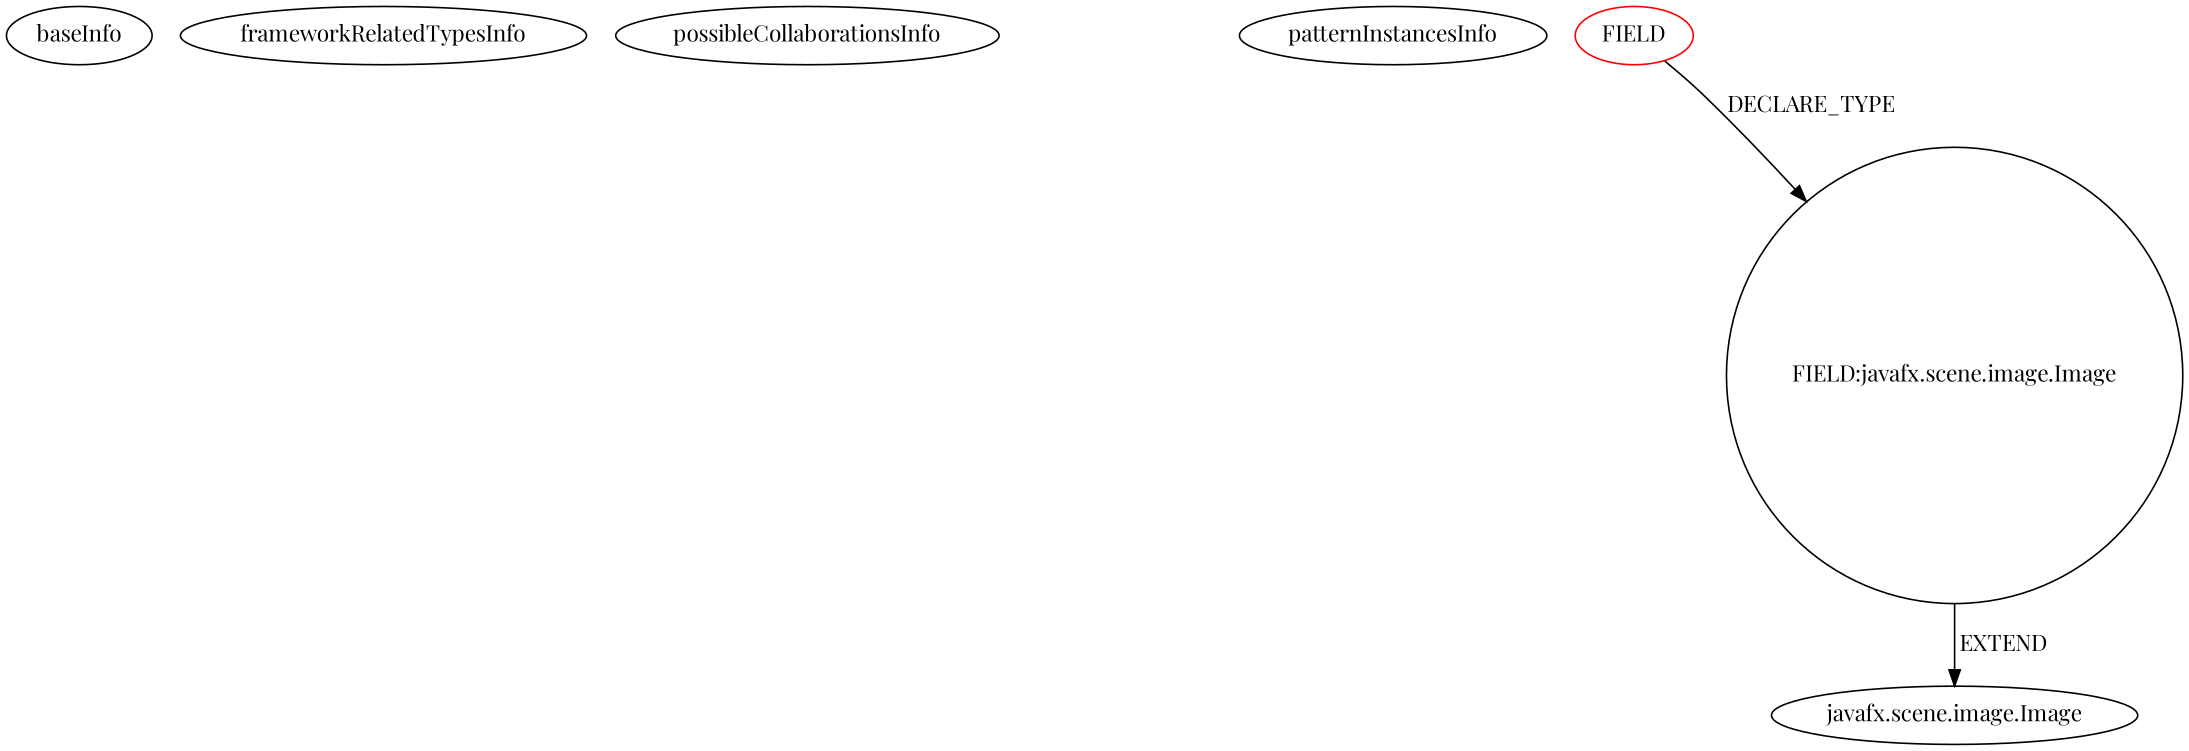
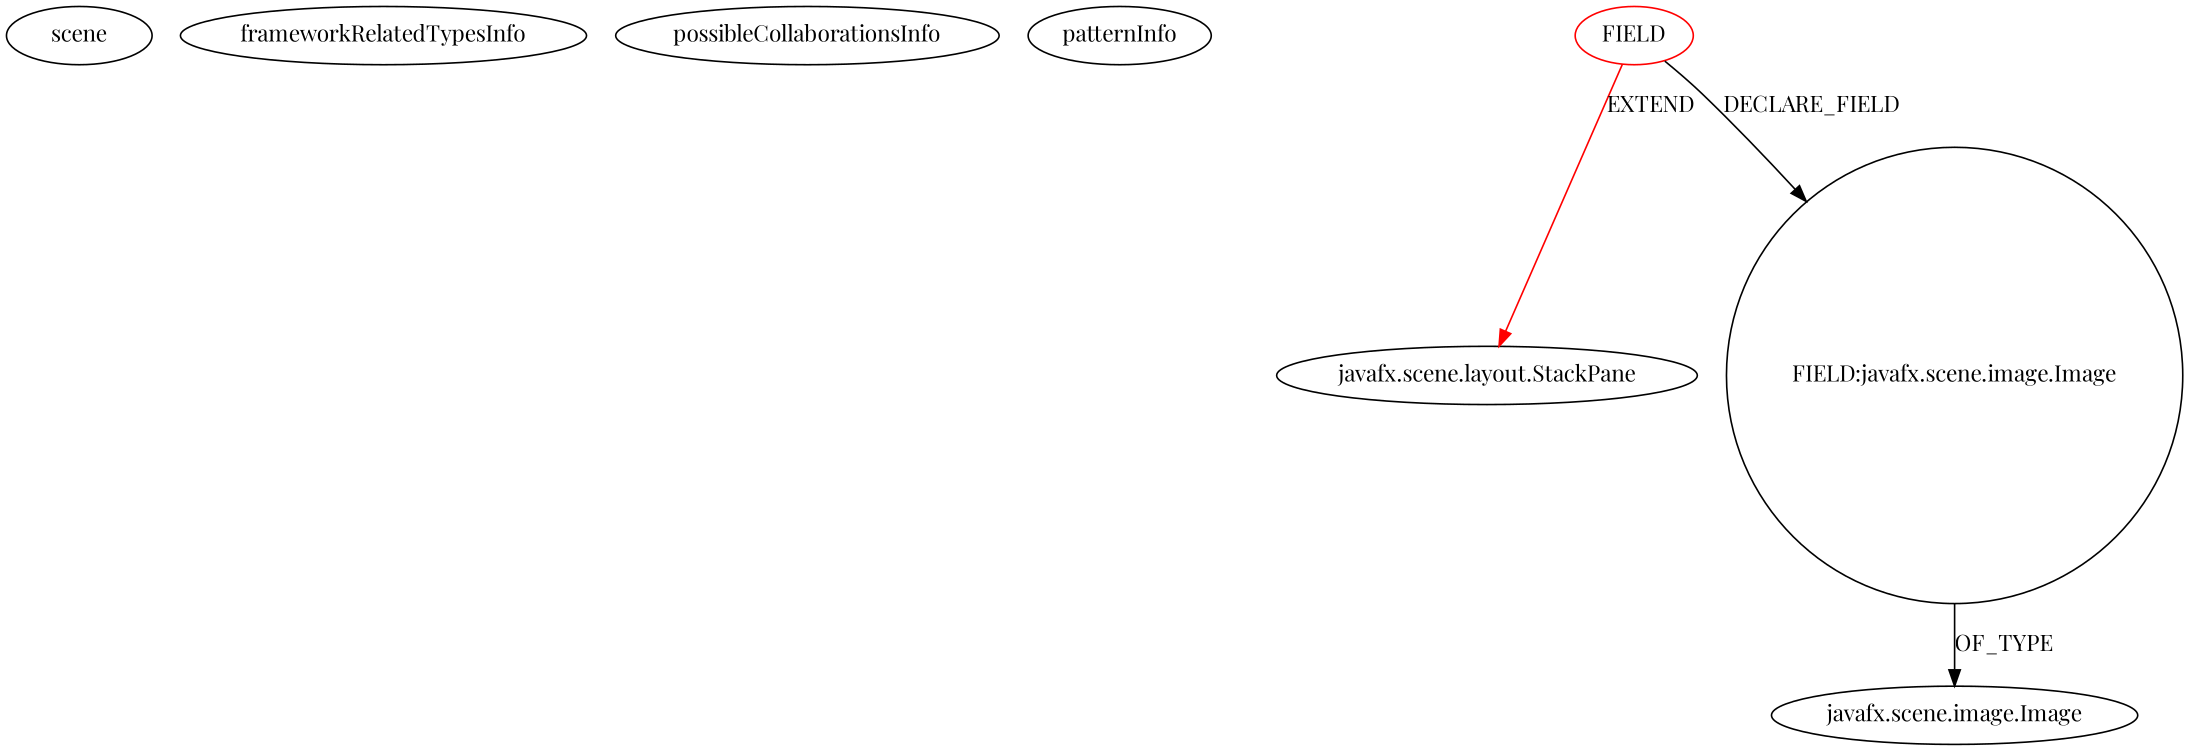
node "baseInfo": label "baseInfo" -> "scene"
node "patternInfo": added
node "patternInstancesInfo": removed
edge "FIELD" -> "FIELD:javafx.scene.image.Image": label "DECLARE_TYPE" -> "DECLARE_FIELD"
node "javafx.scene.layout.StackPane": added
edge "FIELD:javafx.scene.image.Image" -> "javafx.scene.image.Image": label "EXTEND" -> "OF_TYPE"
